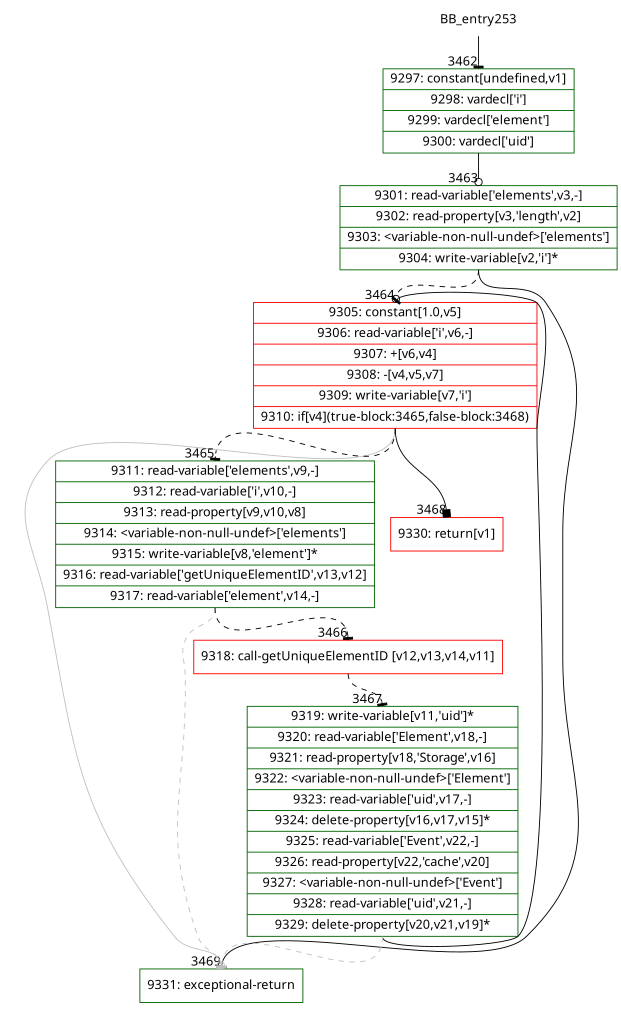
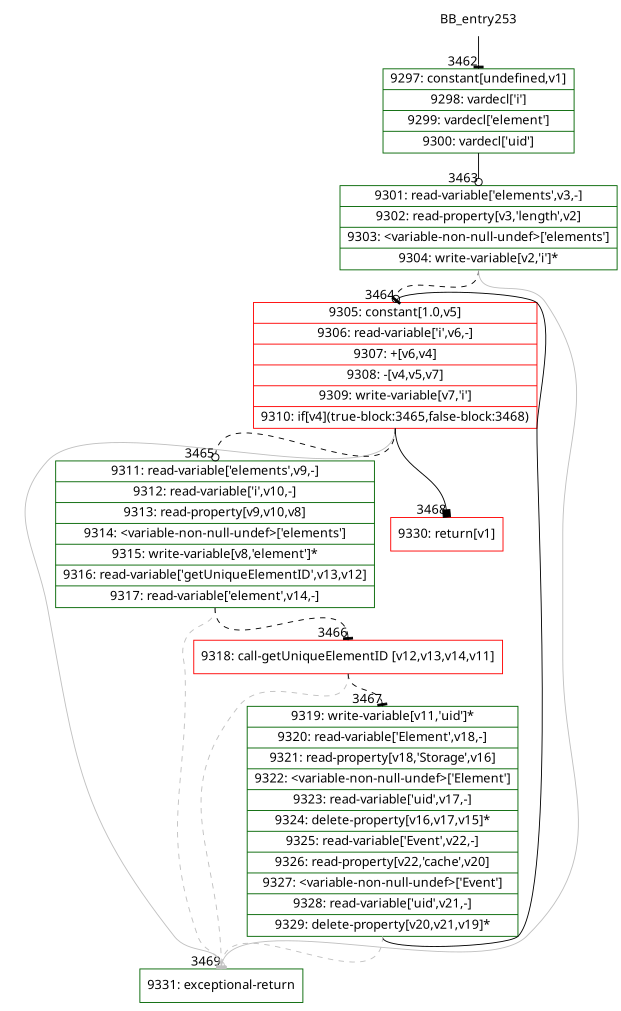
edge "9305: constant[1.0,v5]" -> "9311: read-variable['elements',v9,-]": arrowhead tee -> odot
edge "9301: read-variable['elements',v3,-]" -> "9331: exceptional-return": color black -> gray
edge "9318: call-getUniqueElementID [v12,v13,v14,v11]" -> "9331: exceptional-return": added
